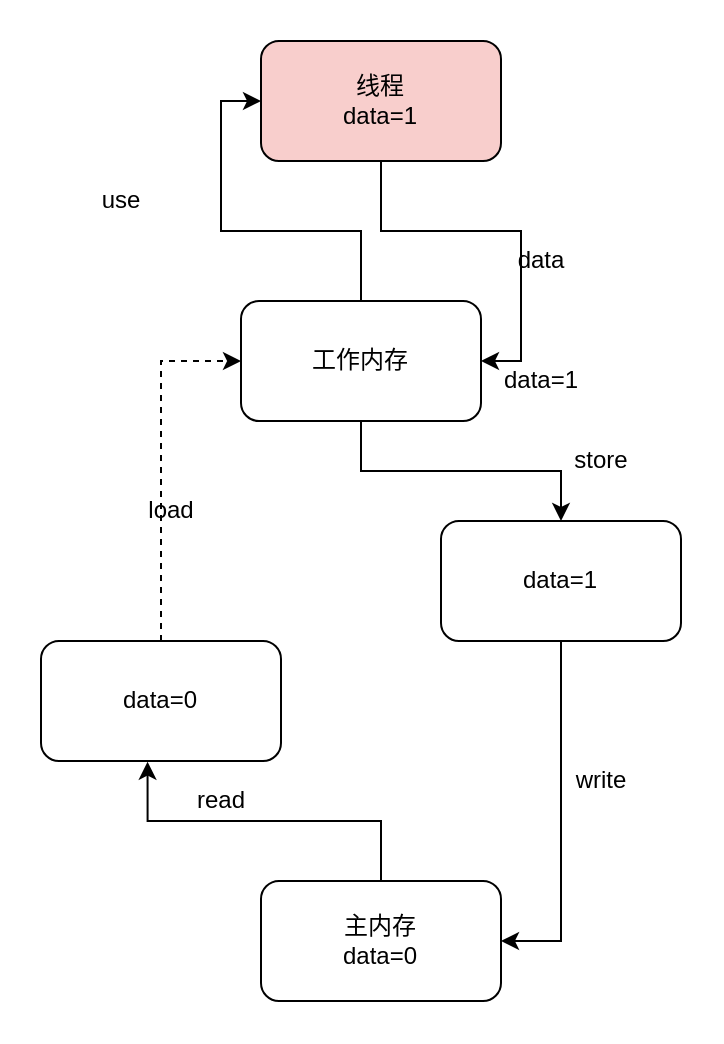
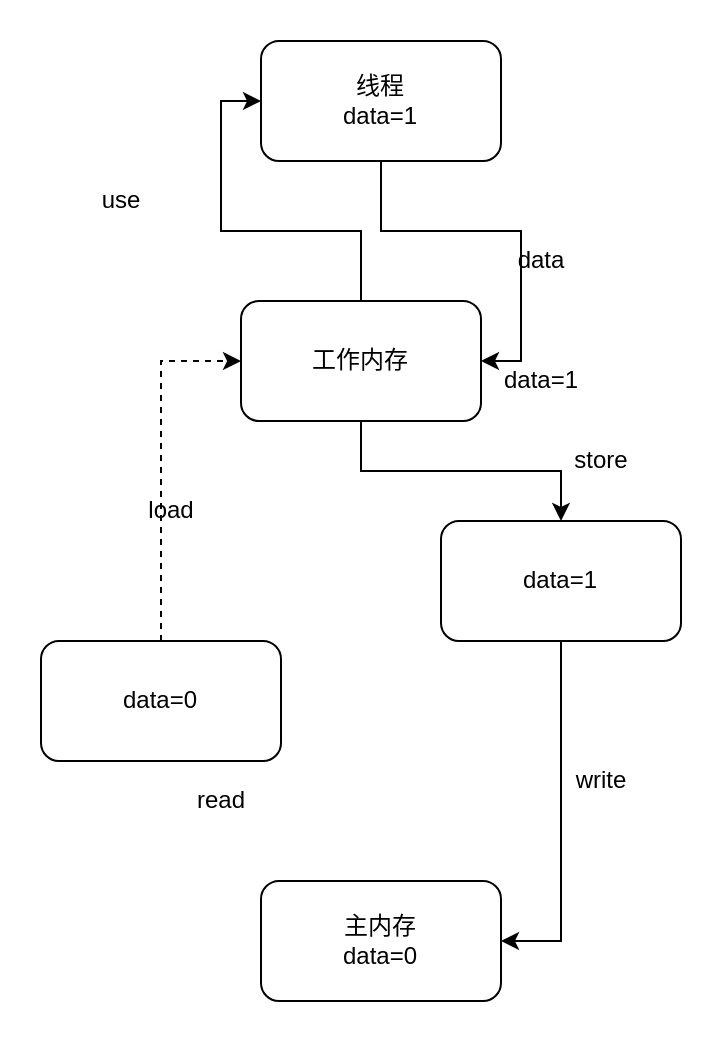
node "线程 data=1": fillcolor #f8cecc -> #ffffff
edge "主内存 data=0" -> "data=0": removed
